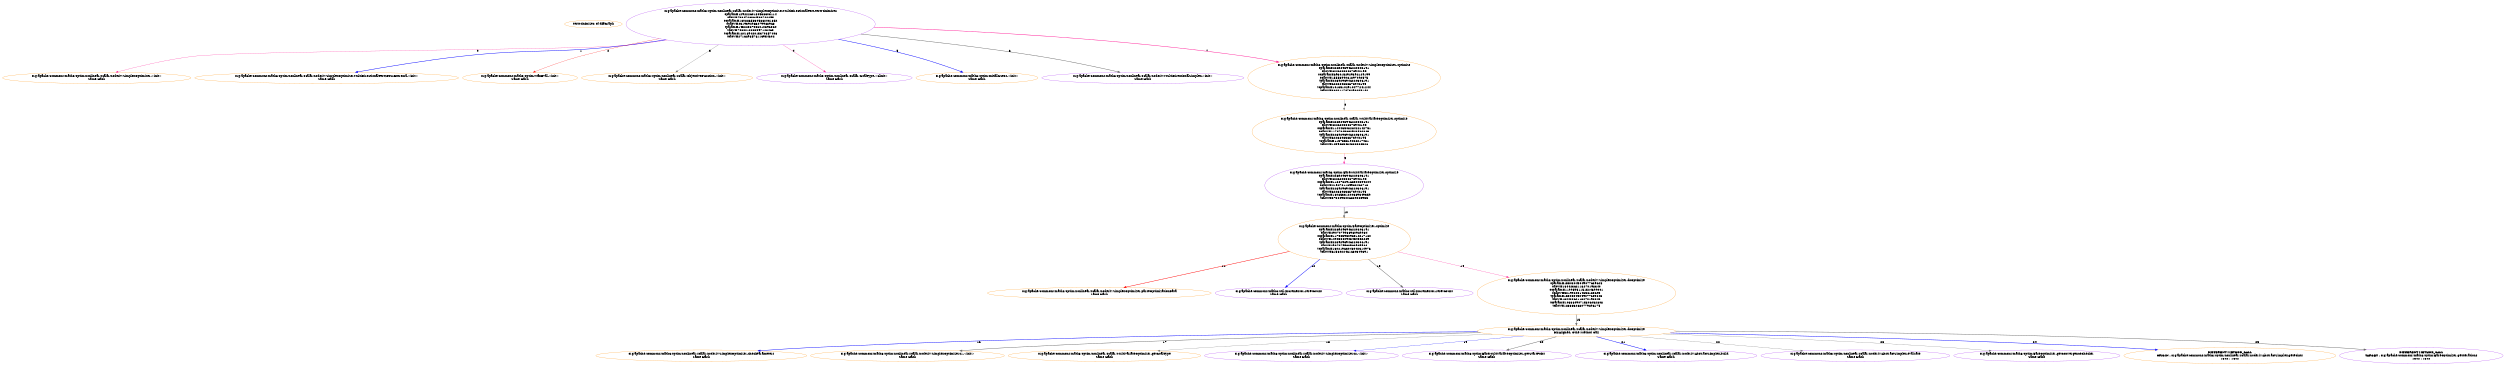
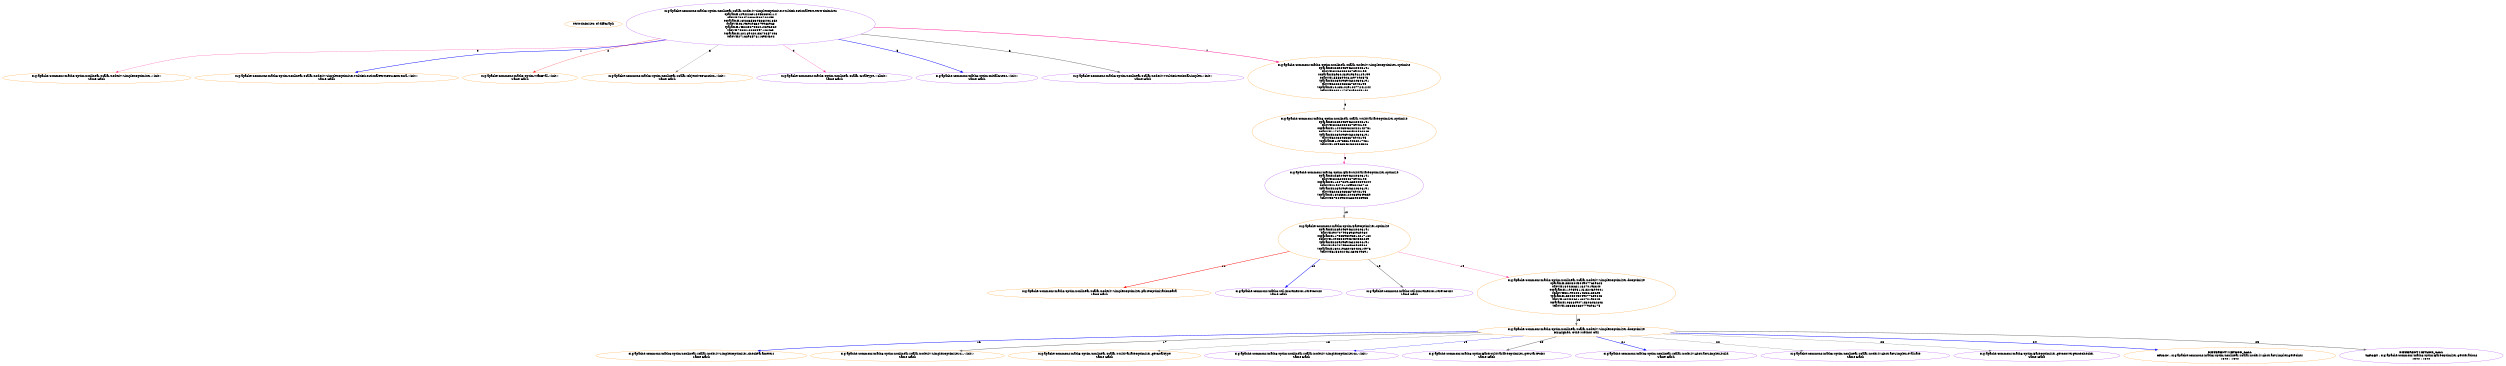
node "org/apache/commons/math3/optim/InitialGuess:<init> Same Hash": color darkorange -> purple
